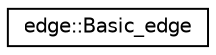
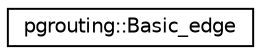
node "edge::Basic_edge": label "edge::Basic_edge" -> "pgrouting::Basic_edge"
